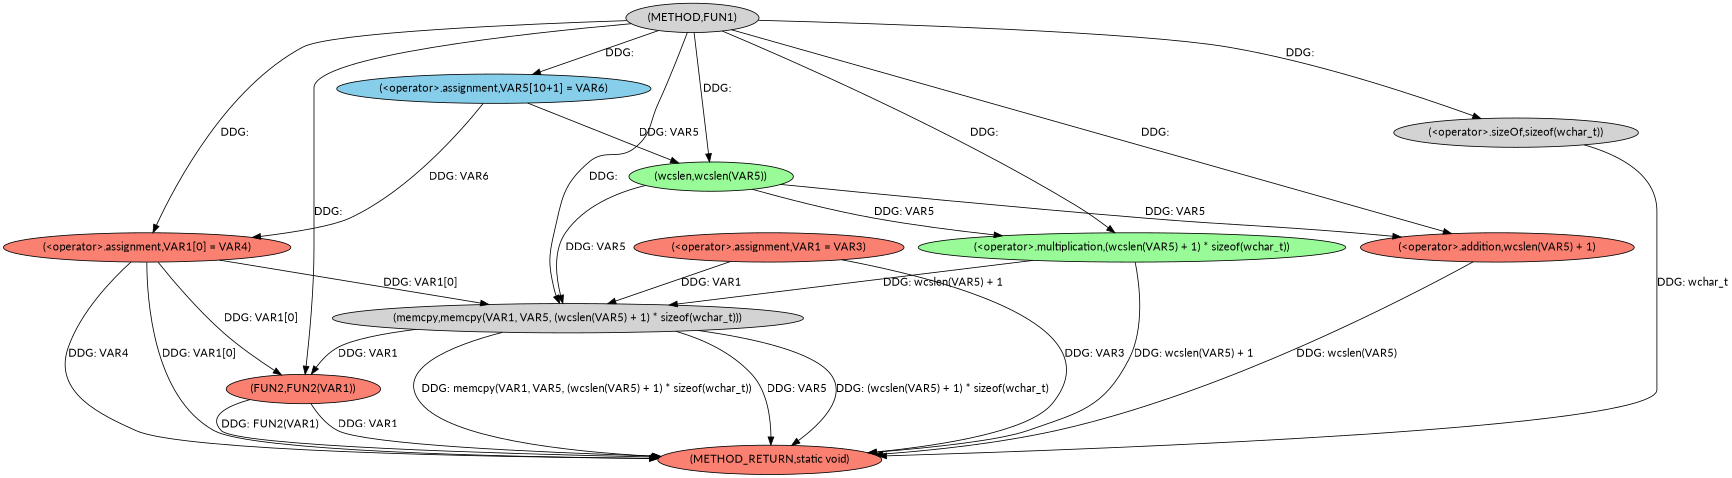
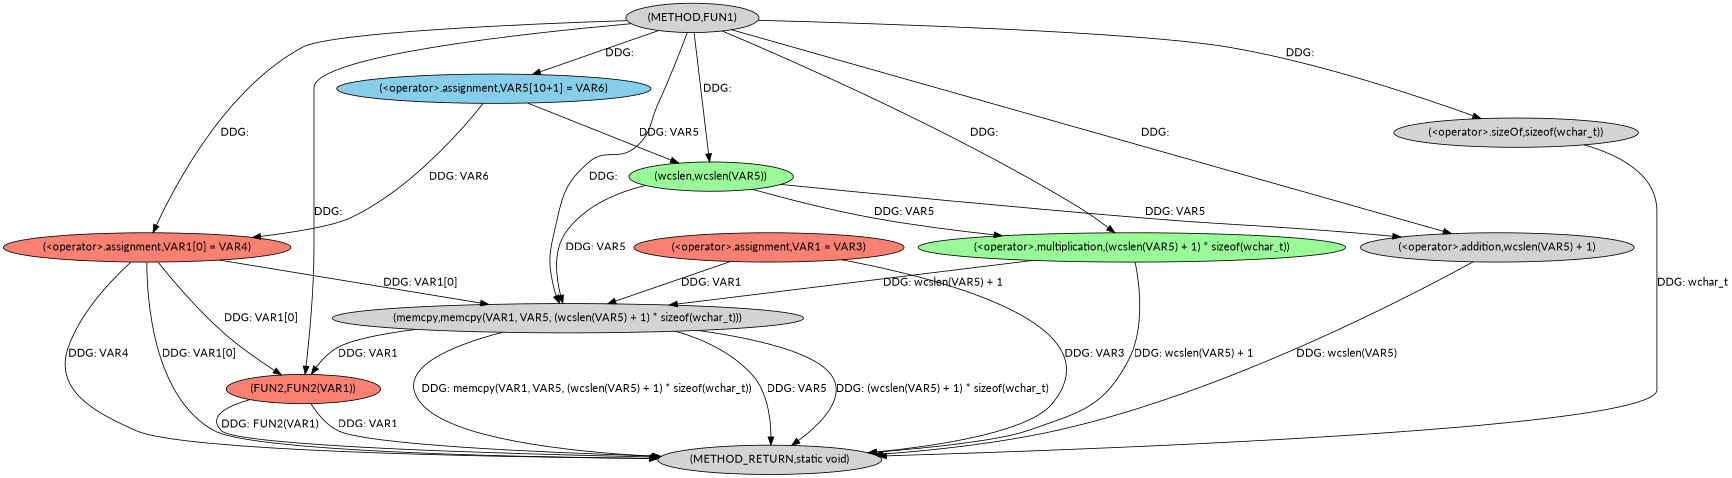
node "(<operator>.addition,wcslen(VAR5) + 1)": fillcolor salmon -> lightgrey
node "(METHOD_RETURN,static void)": fillcolor salmon -> lightgrey
